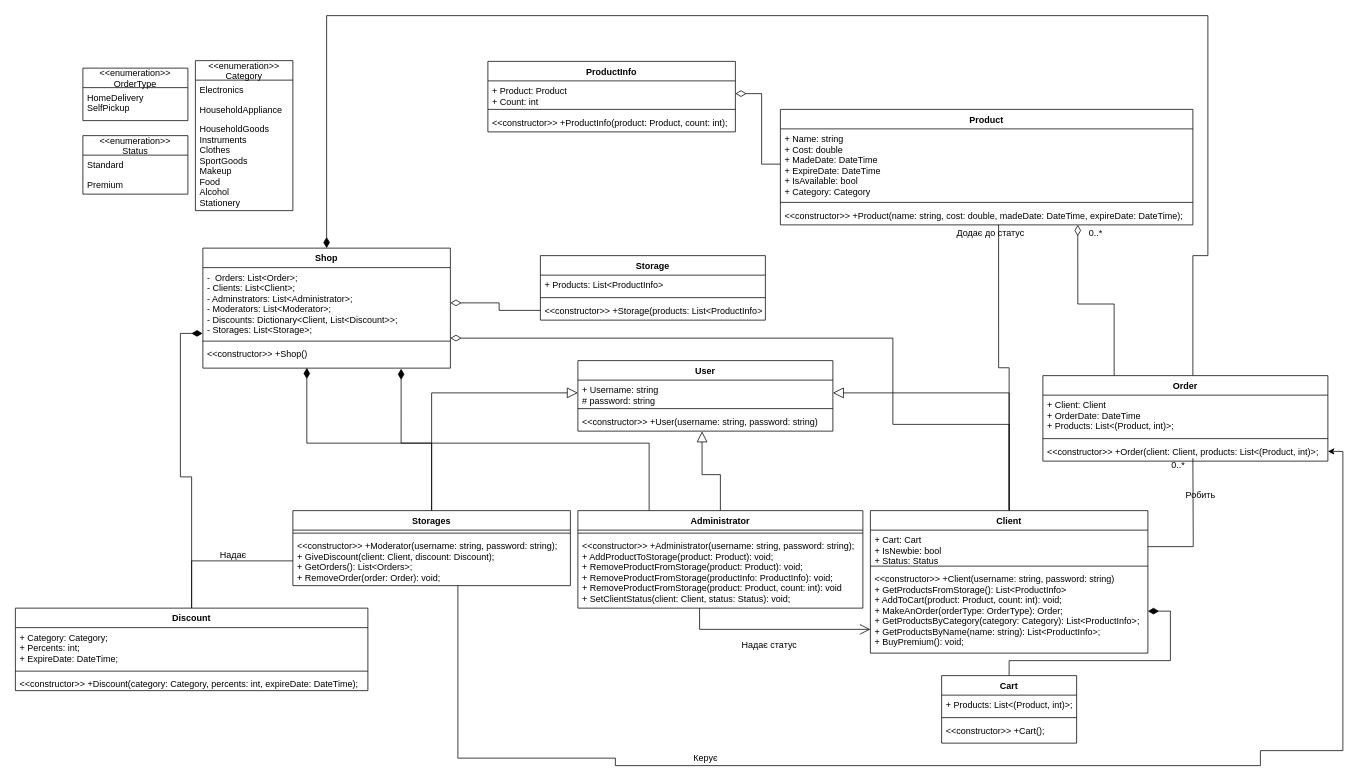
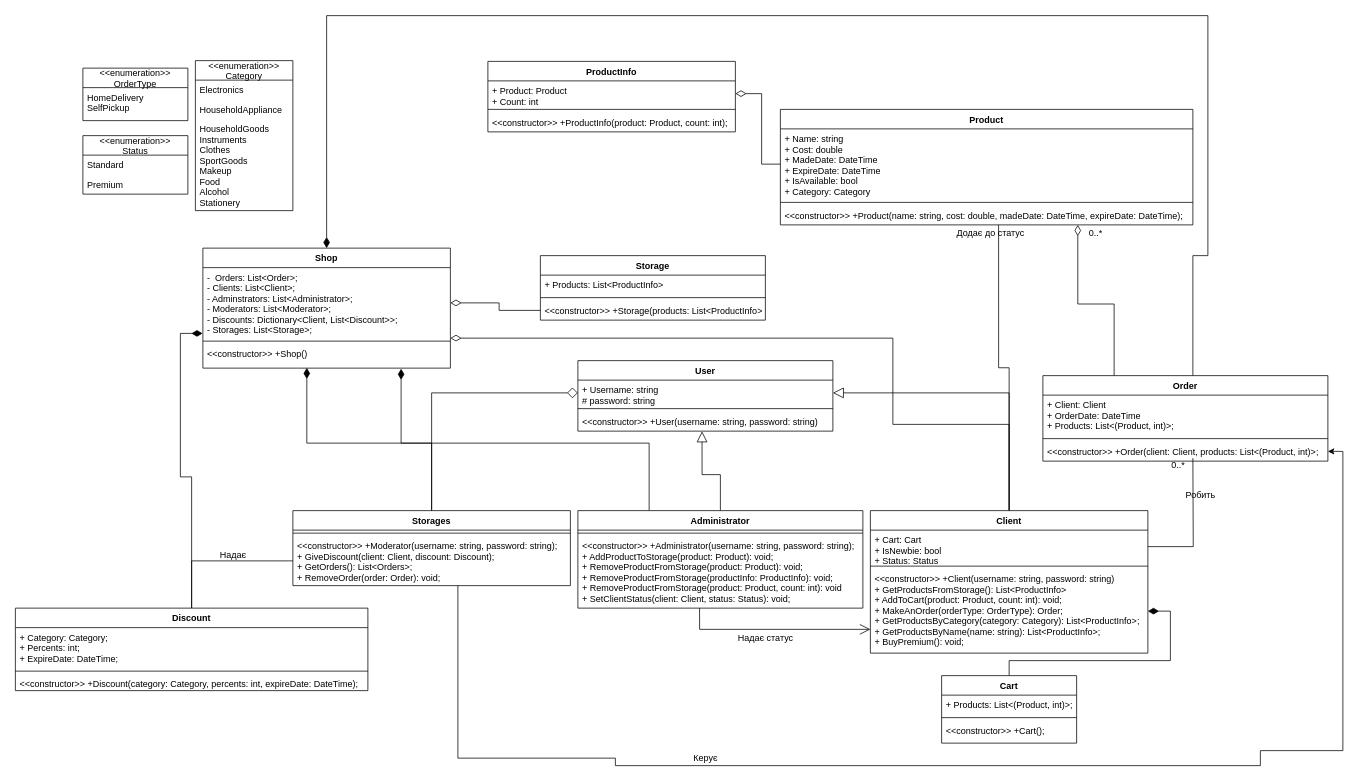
edge "Storages" -> "+ Username: string # password: string": arrowhead block -> diamond
node "Надає статус": moved (769, 645) -> (765, 638)
